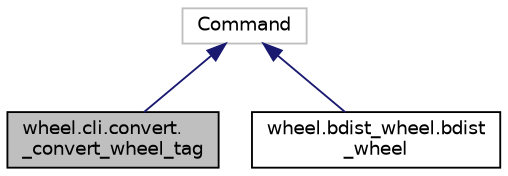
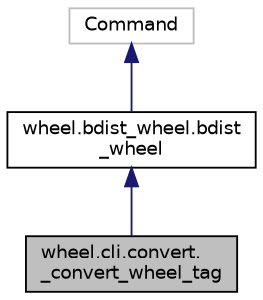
edge "wheel.cli.convert. _convert_wheel_tag" -> "Command": now "wheel.cli.convert. _convert_wheel_tag" -> "wheel.bdist_wheel.bdist _wheel"
